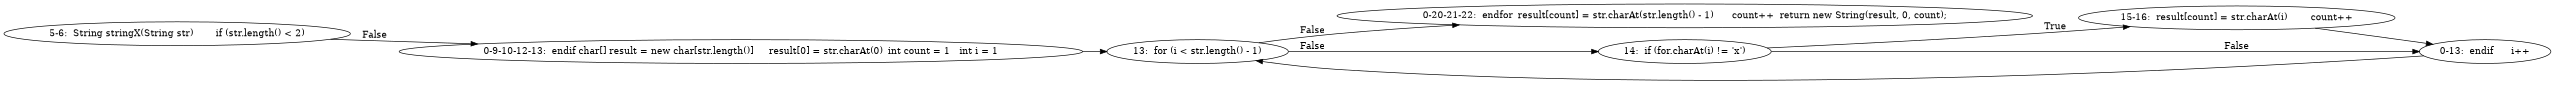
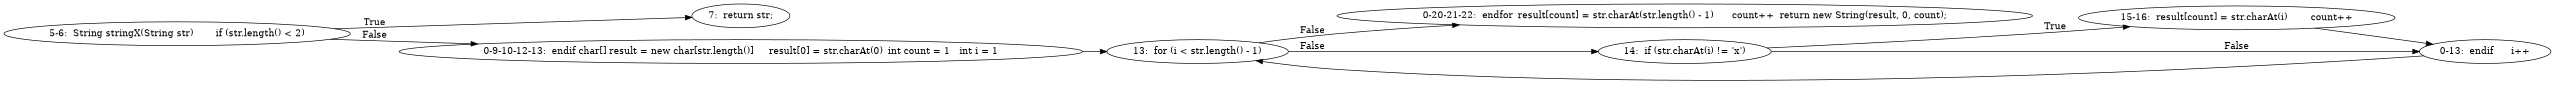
node "7:  return str;": added
node "14:  if (for.charAt(i) != 'x')": label "14:  if (for.charAt(i) != 'x')" -> "14:  if (str.charAt(i) != 'x')"
